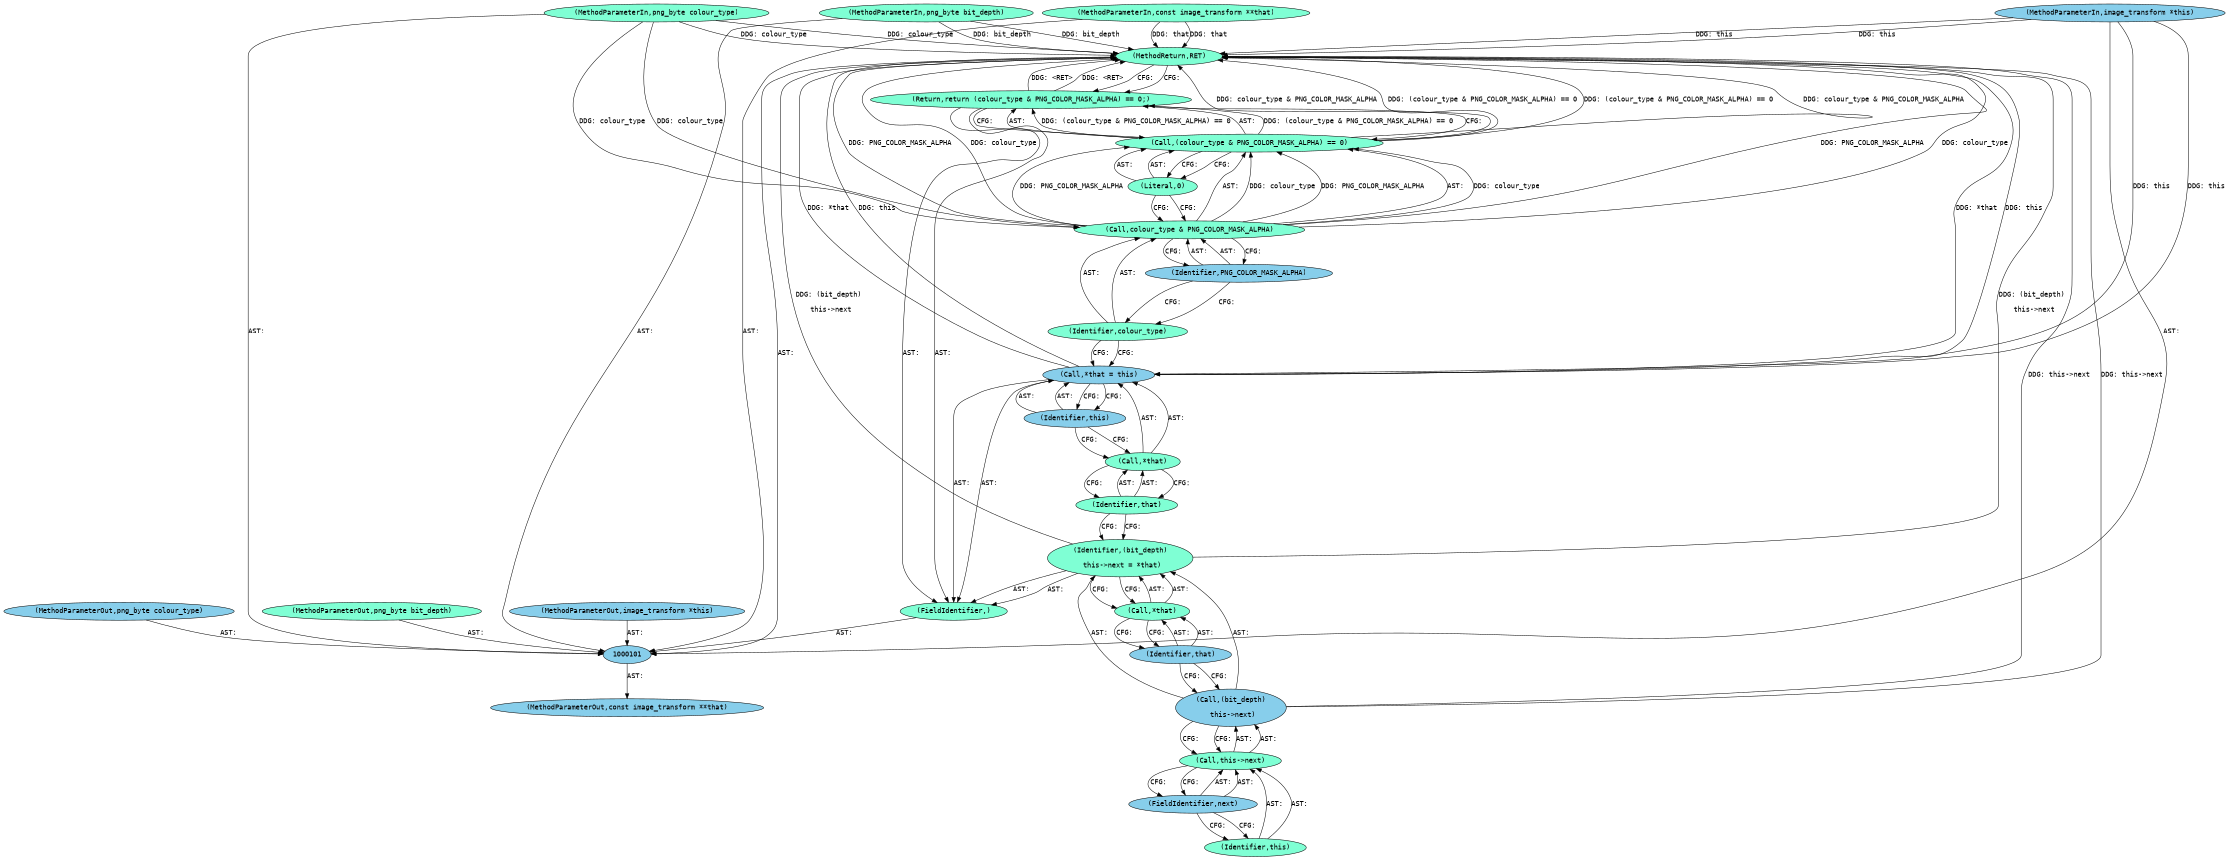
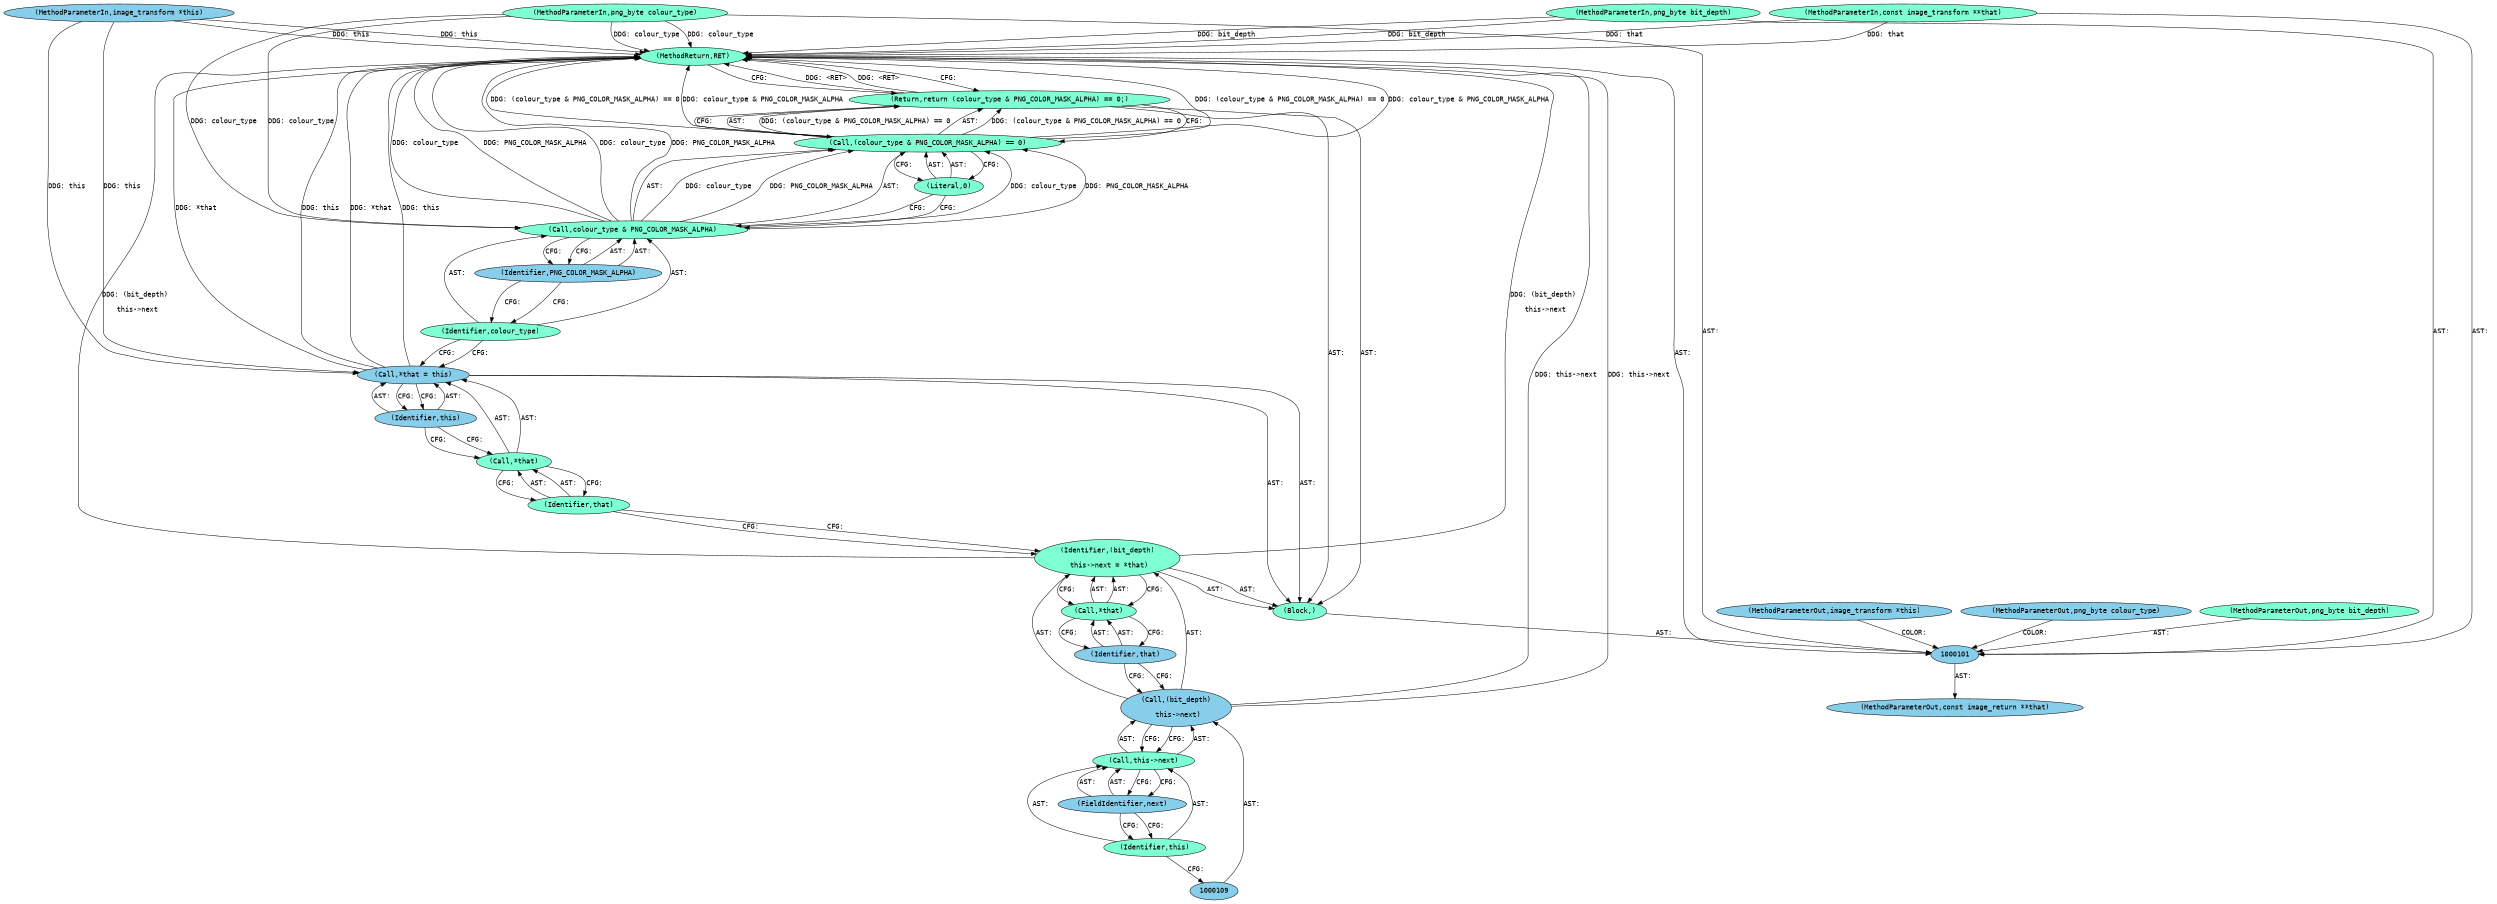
node "(FieldIdentifier,)": label "(FieldIdentifier,)" -> "(Block,)"
edge "(MethodParameterOut,png_byte colour_type)" -> "1000101": label "AST: " -> "COLOR: "
edge "(MethodParameterOut,image_transform *this)" -> "1000101": label "AST: " -> "COLOR: "
edge "(MethodParameterIn,image_transform *this)" -> "1000101": removed, label "AST:"
node "(MethodParameterOut,const image_transform **that)": label "(MethodParameterOut,const image_transform **that)" -> "(MethodParameterOut,const image_return **that)"
node "1000109": added
